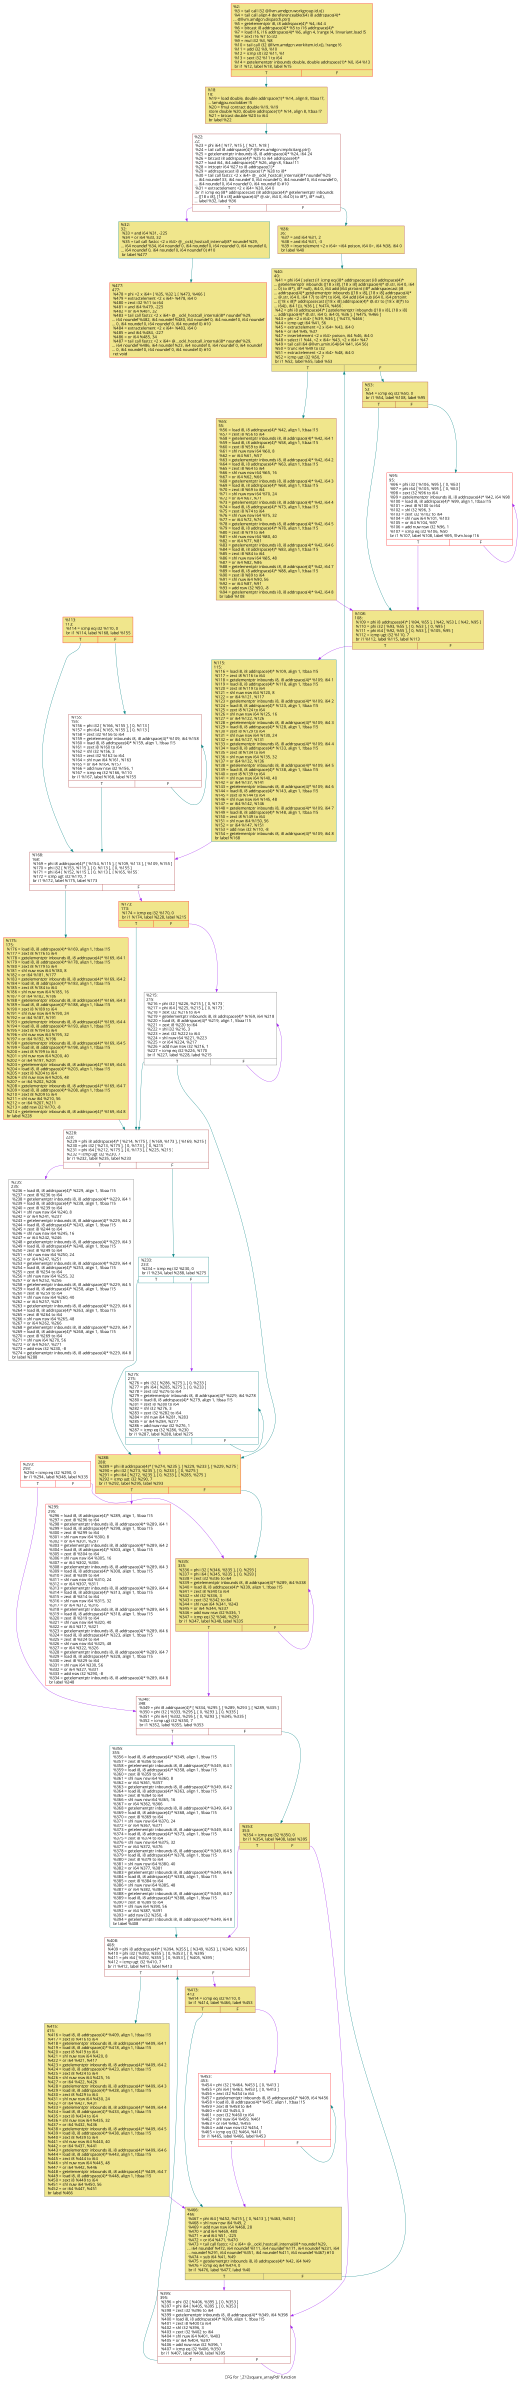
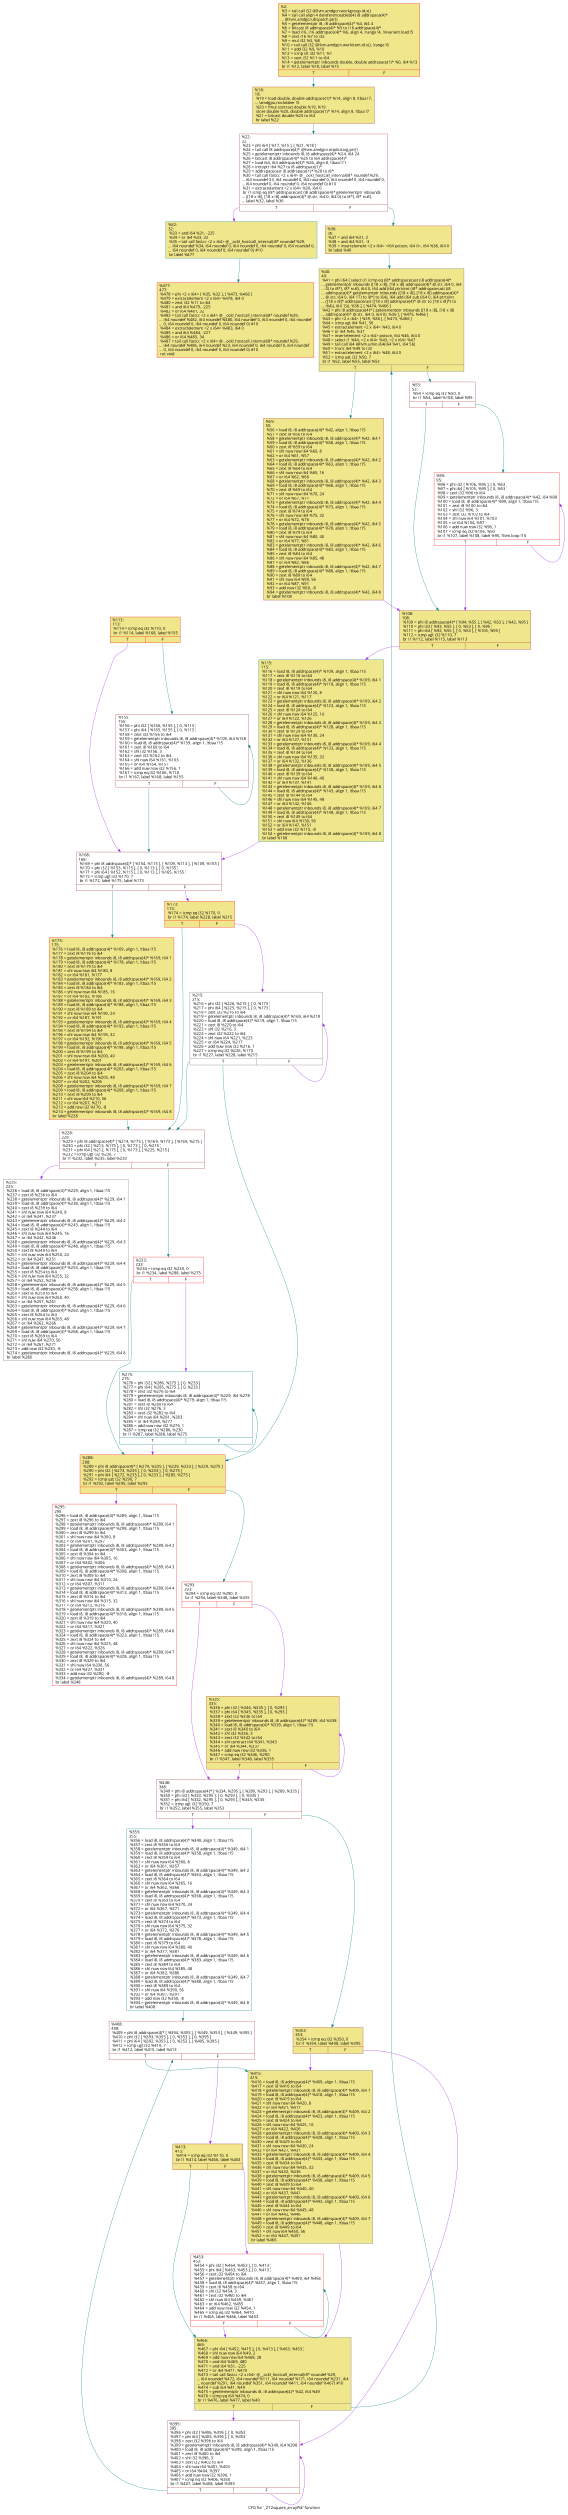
node "%53:": fillcolor khaki -> white
edge "%113:" -> "%168:": color teal -> purple
node "%233:": color teal -> red
edge "%288:" -> "%335:": now "%288:" -> "%293:"
node "%335:": text "%344 = shl nuw i64 %341, %343" -> "%344 = shl contract i64 %341, %343"
edge "%353:" -> "%408:": now "%353:" -> "%415:"
